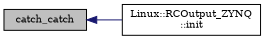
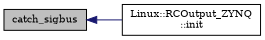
node "catch_catch": label "catch_catch" -> "catch_sigbus"
